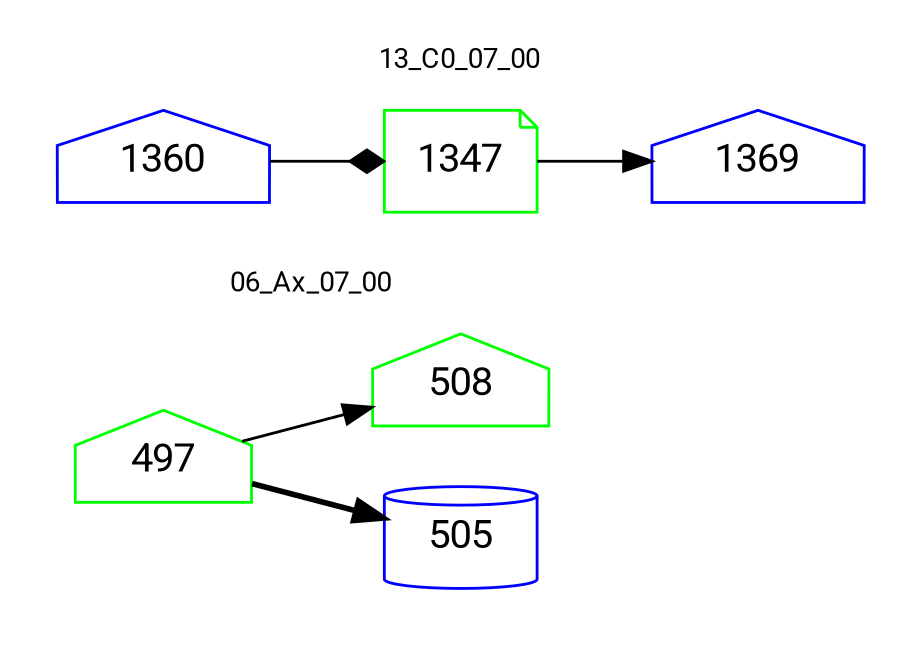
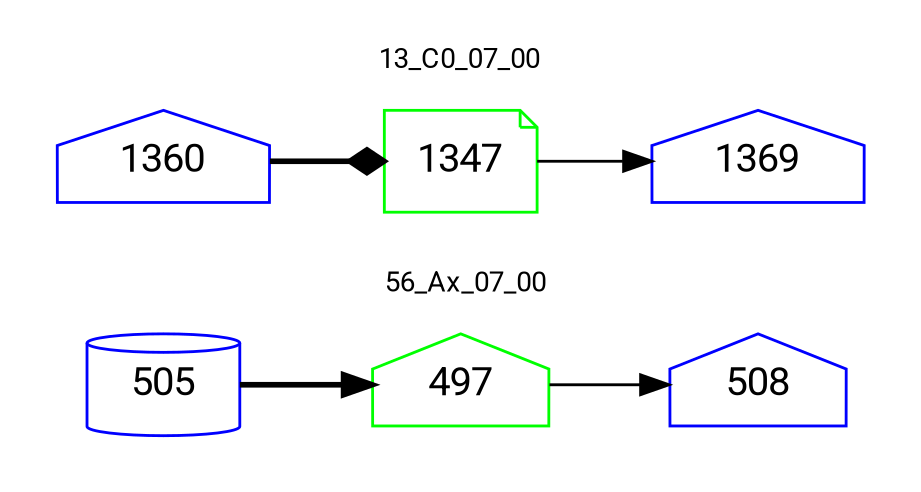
edge "1360" -> "1347": style solid -> bold
cluster "06_Ax_07_00": label "06_Ax_07_00" -> "56_Ax_07_00"
node "508": color green -> blue
edge "497" -> "505": reversed
